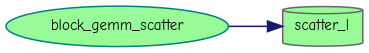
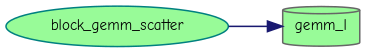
node "scatter_l": label "scatter_l" -> "gemm_l"
